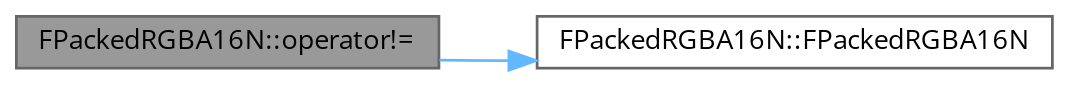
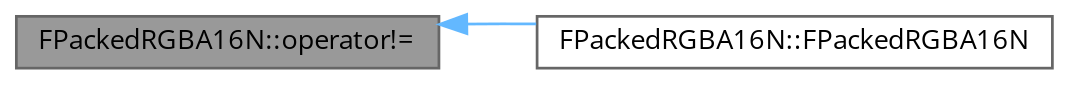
edge "FPackedRGBA16N::operator!=" -> "FPackedRGBA16N::FPackedRGBA16N": reversed
